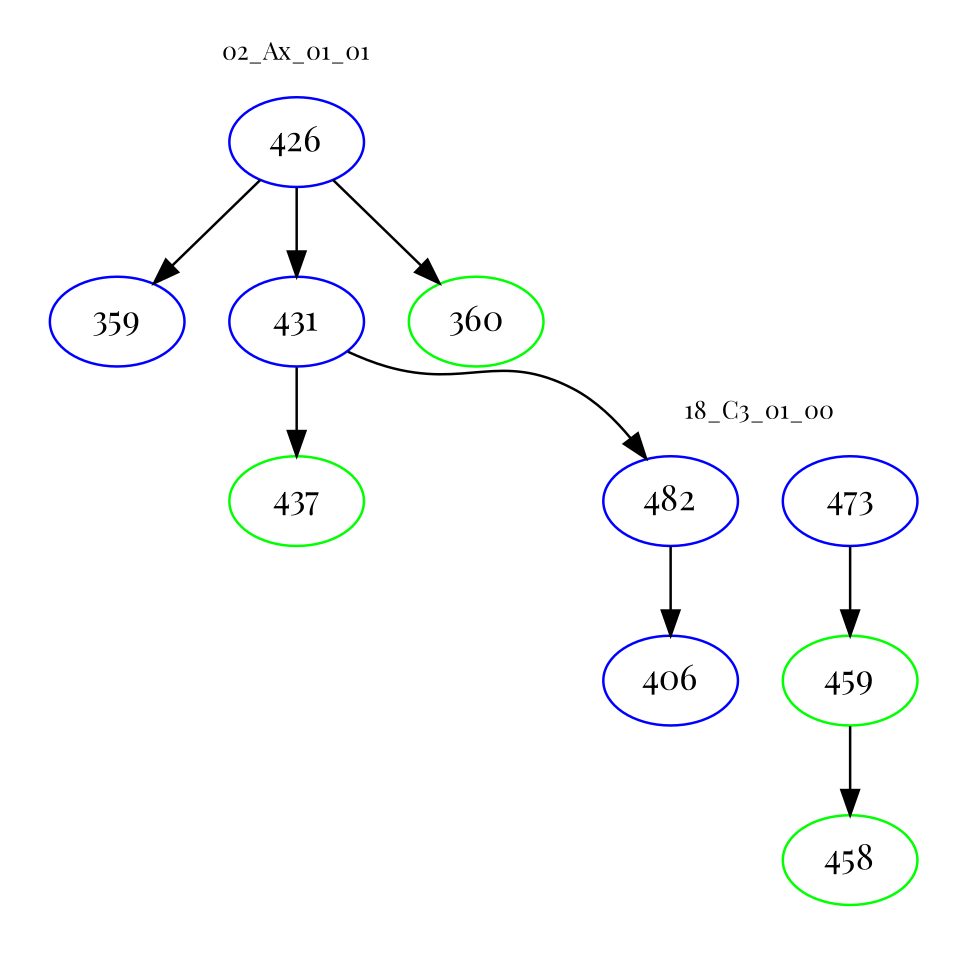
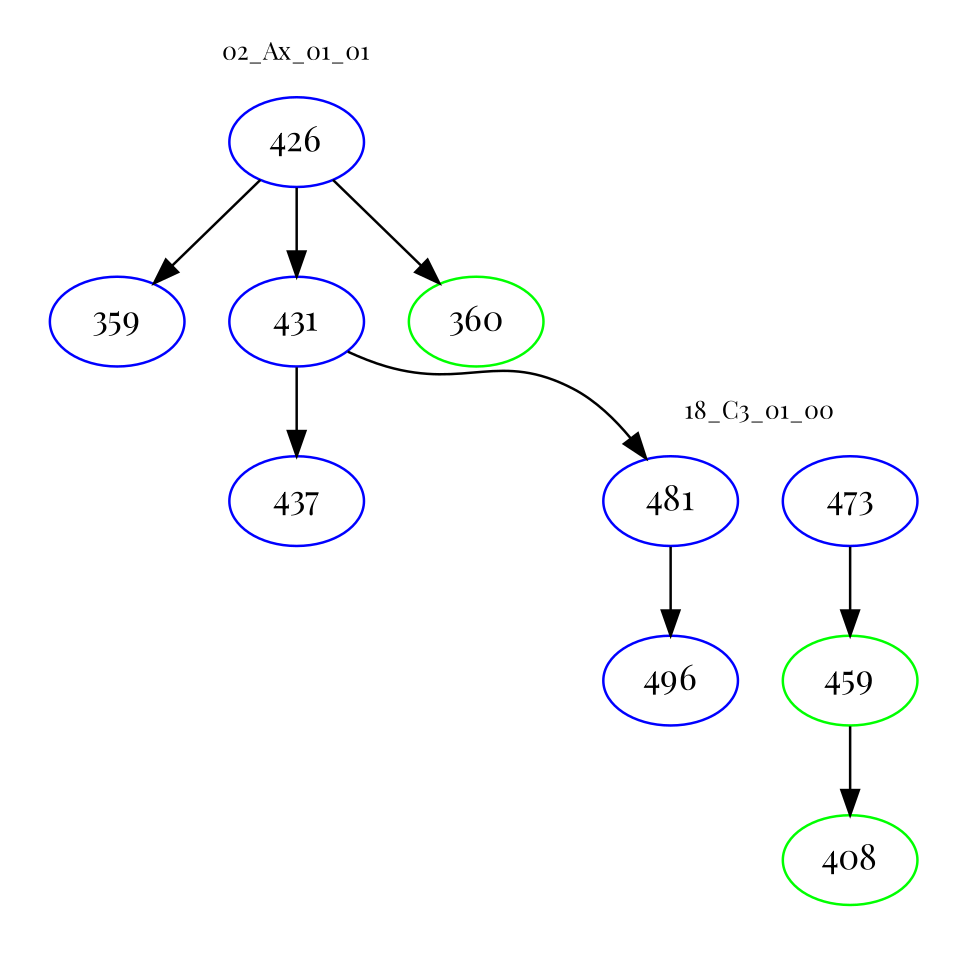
node "437": color green -> blue
node "482": label "482" -> "481"
node "406": label "406" -> "496"
node "458": label "458" -> "408"
